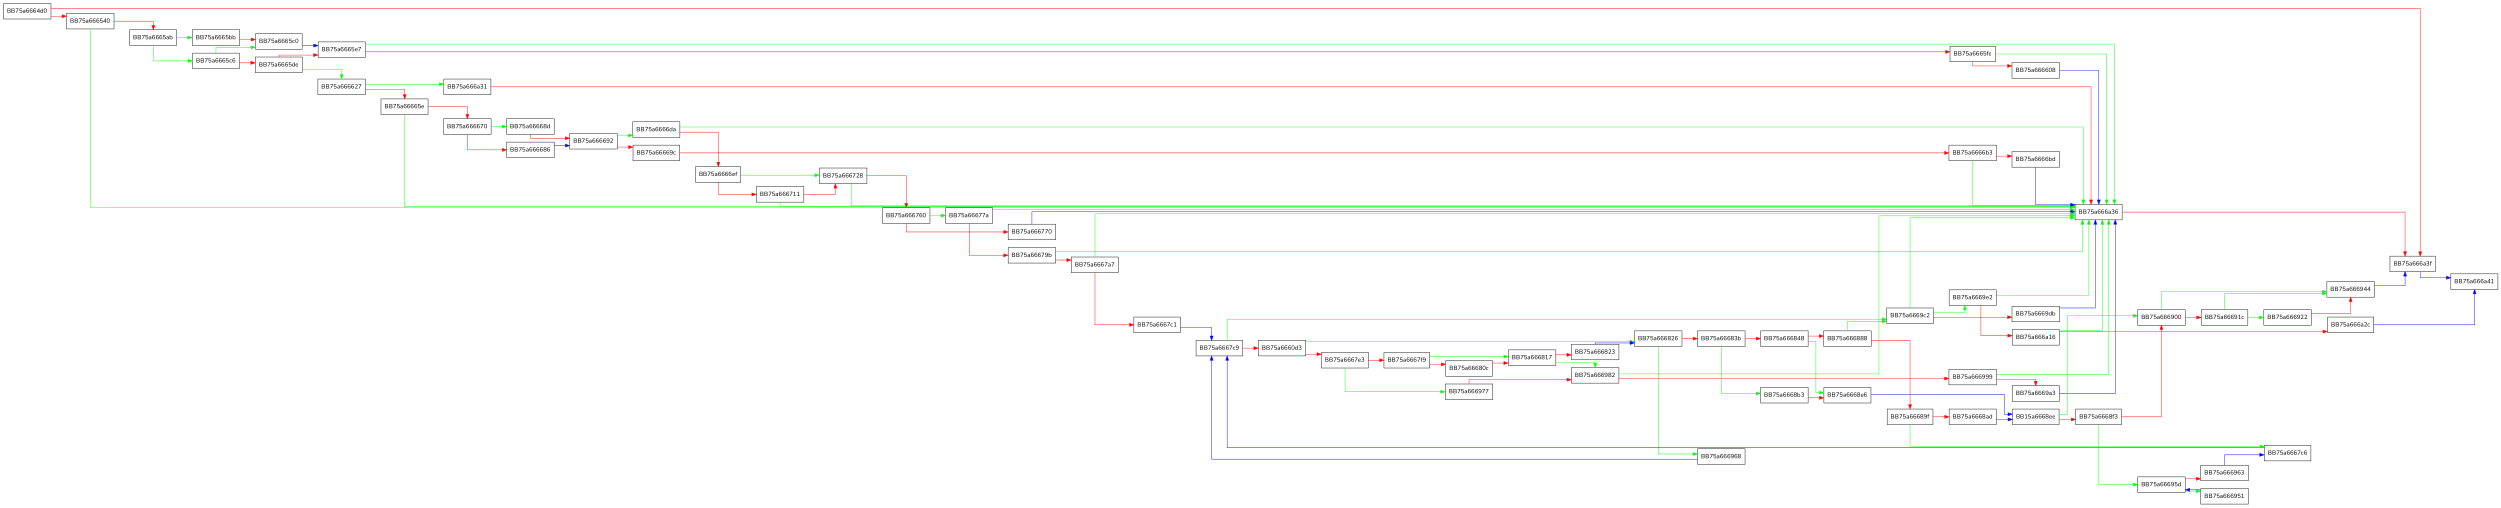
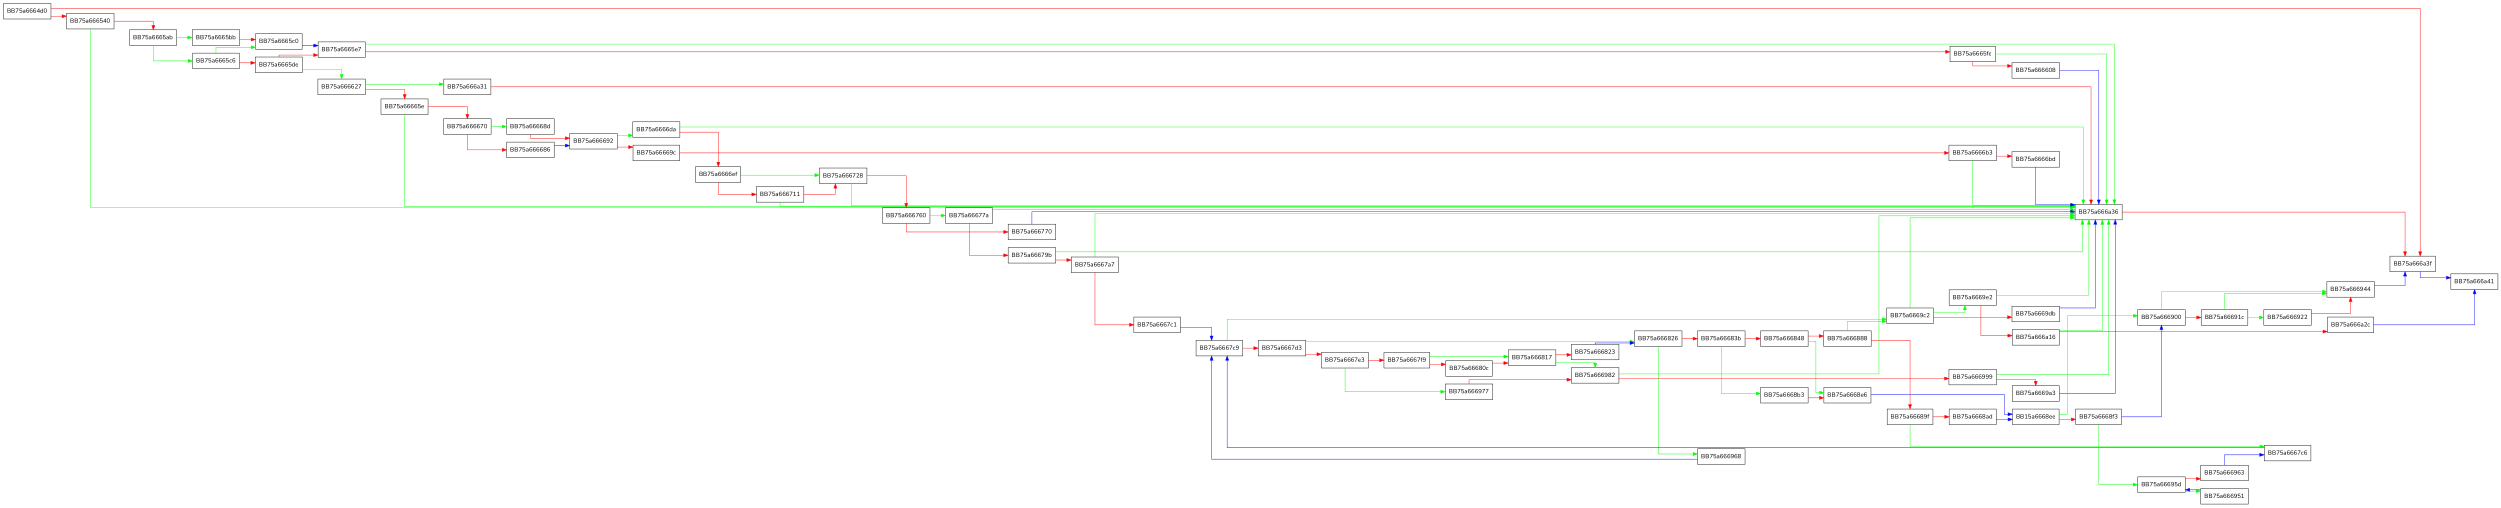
node "BB75a6660d3": label "BB75a6660d3" -> "BB75a6667d3"
edge "BB75a6668f3" -> "BB75a666900": color red -> blue
